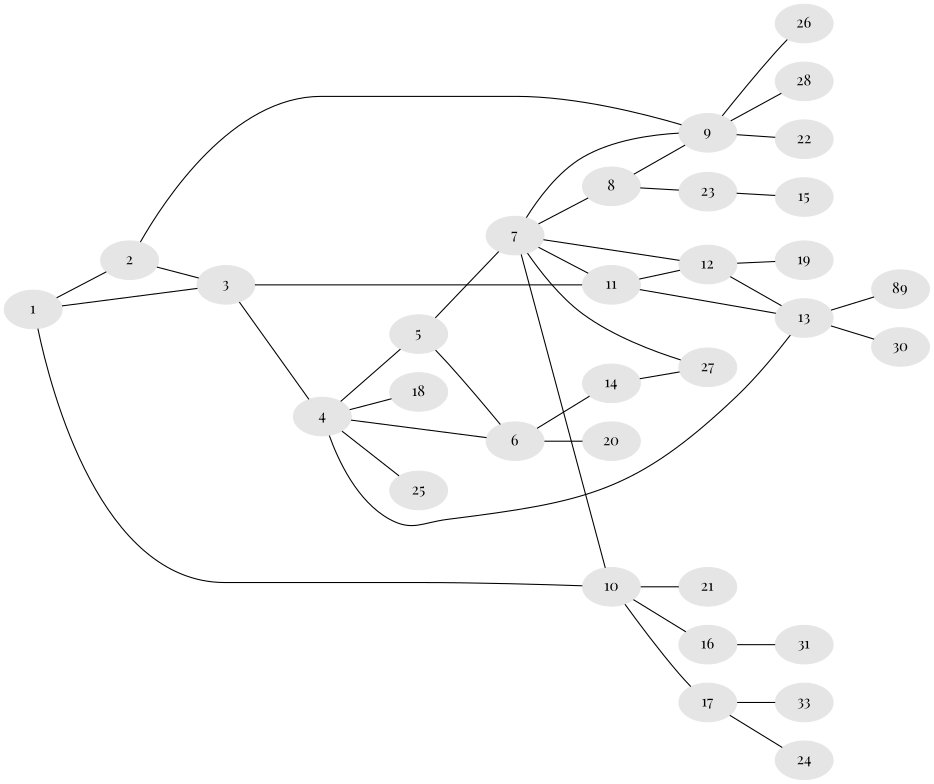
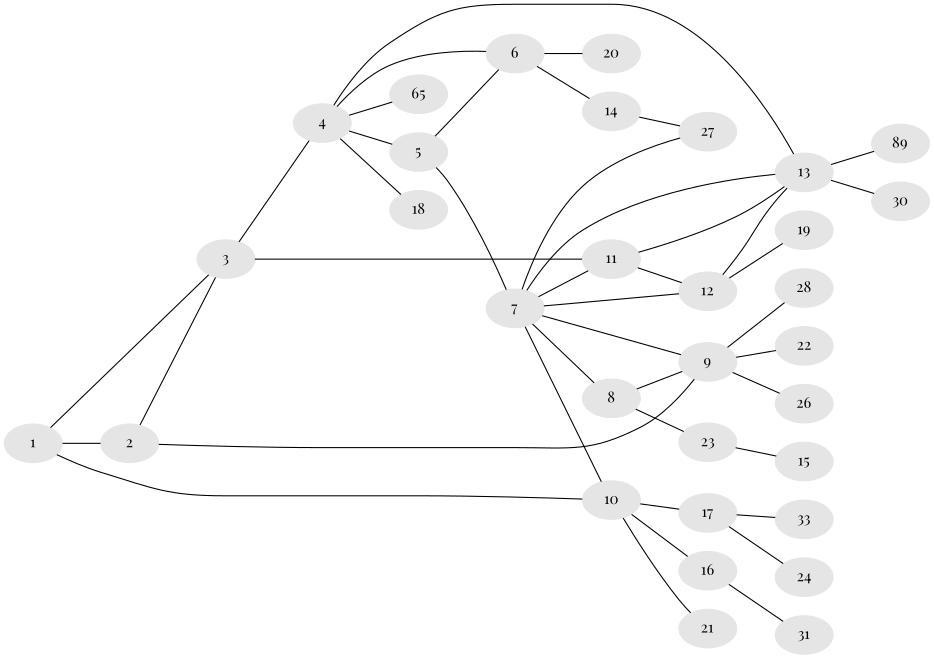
edge "13" -- "7": added
node "25": label "25" -> "65"
